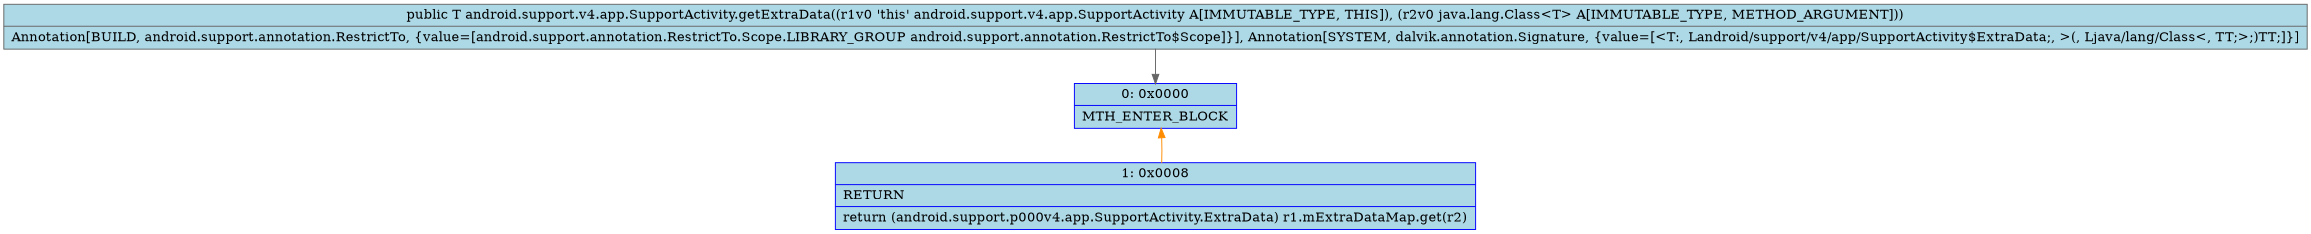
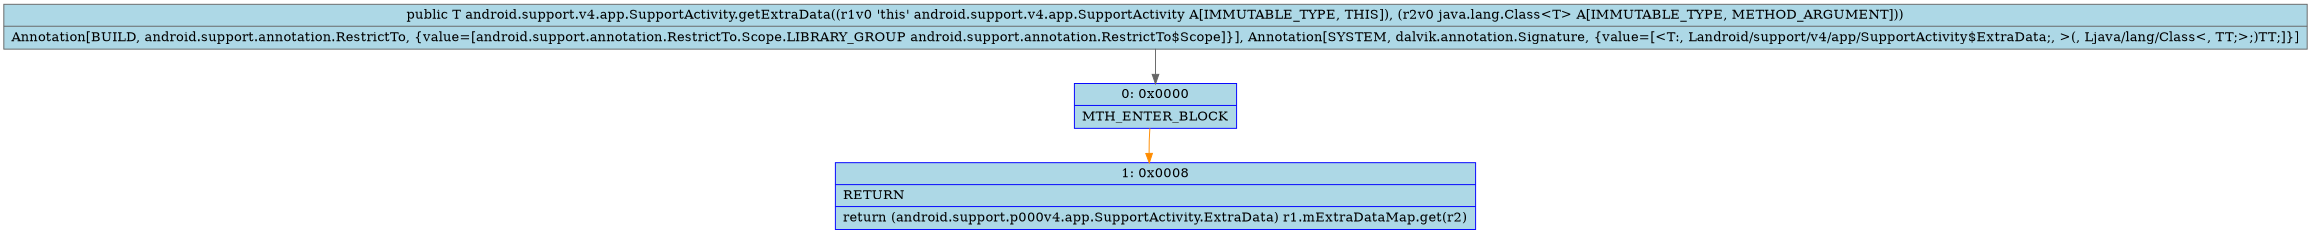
edge "1: 0x0008" -> "0: 0x0000": reversed
